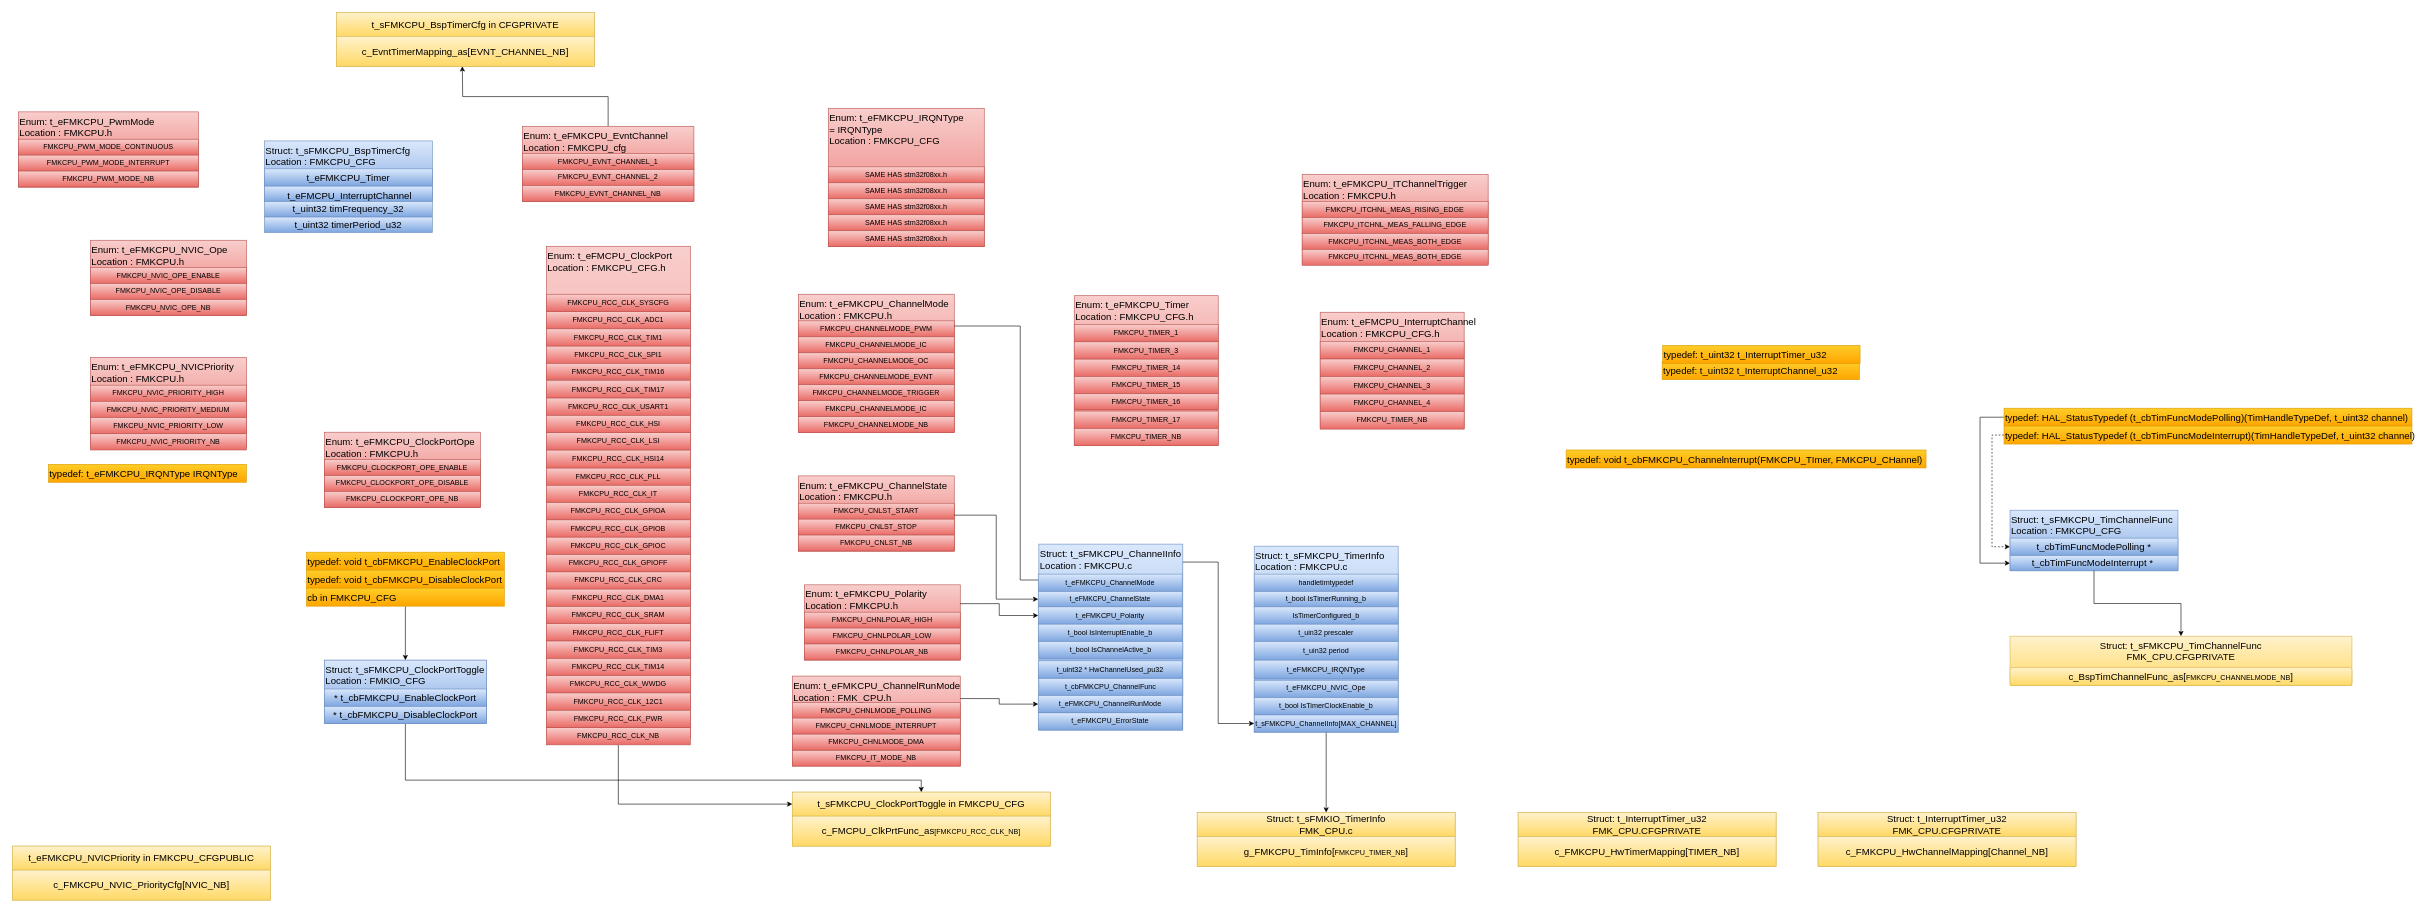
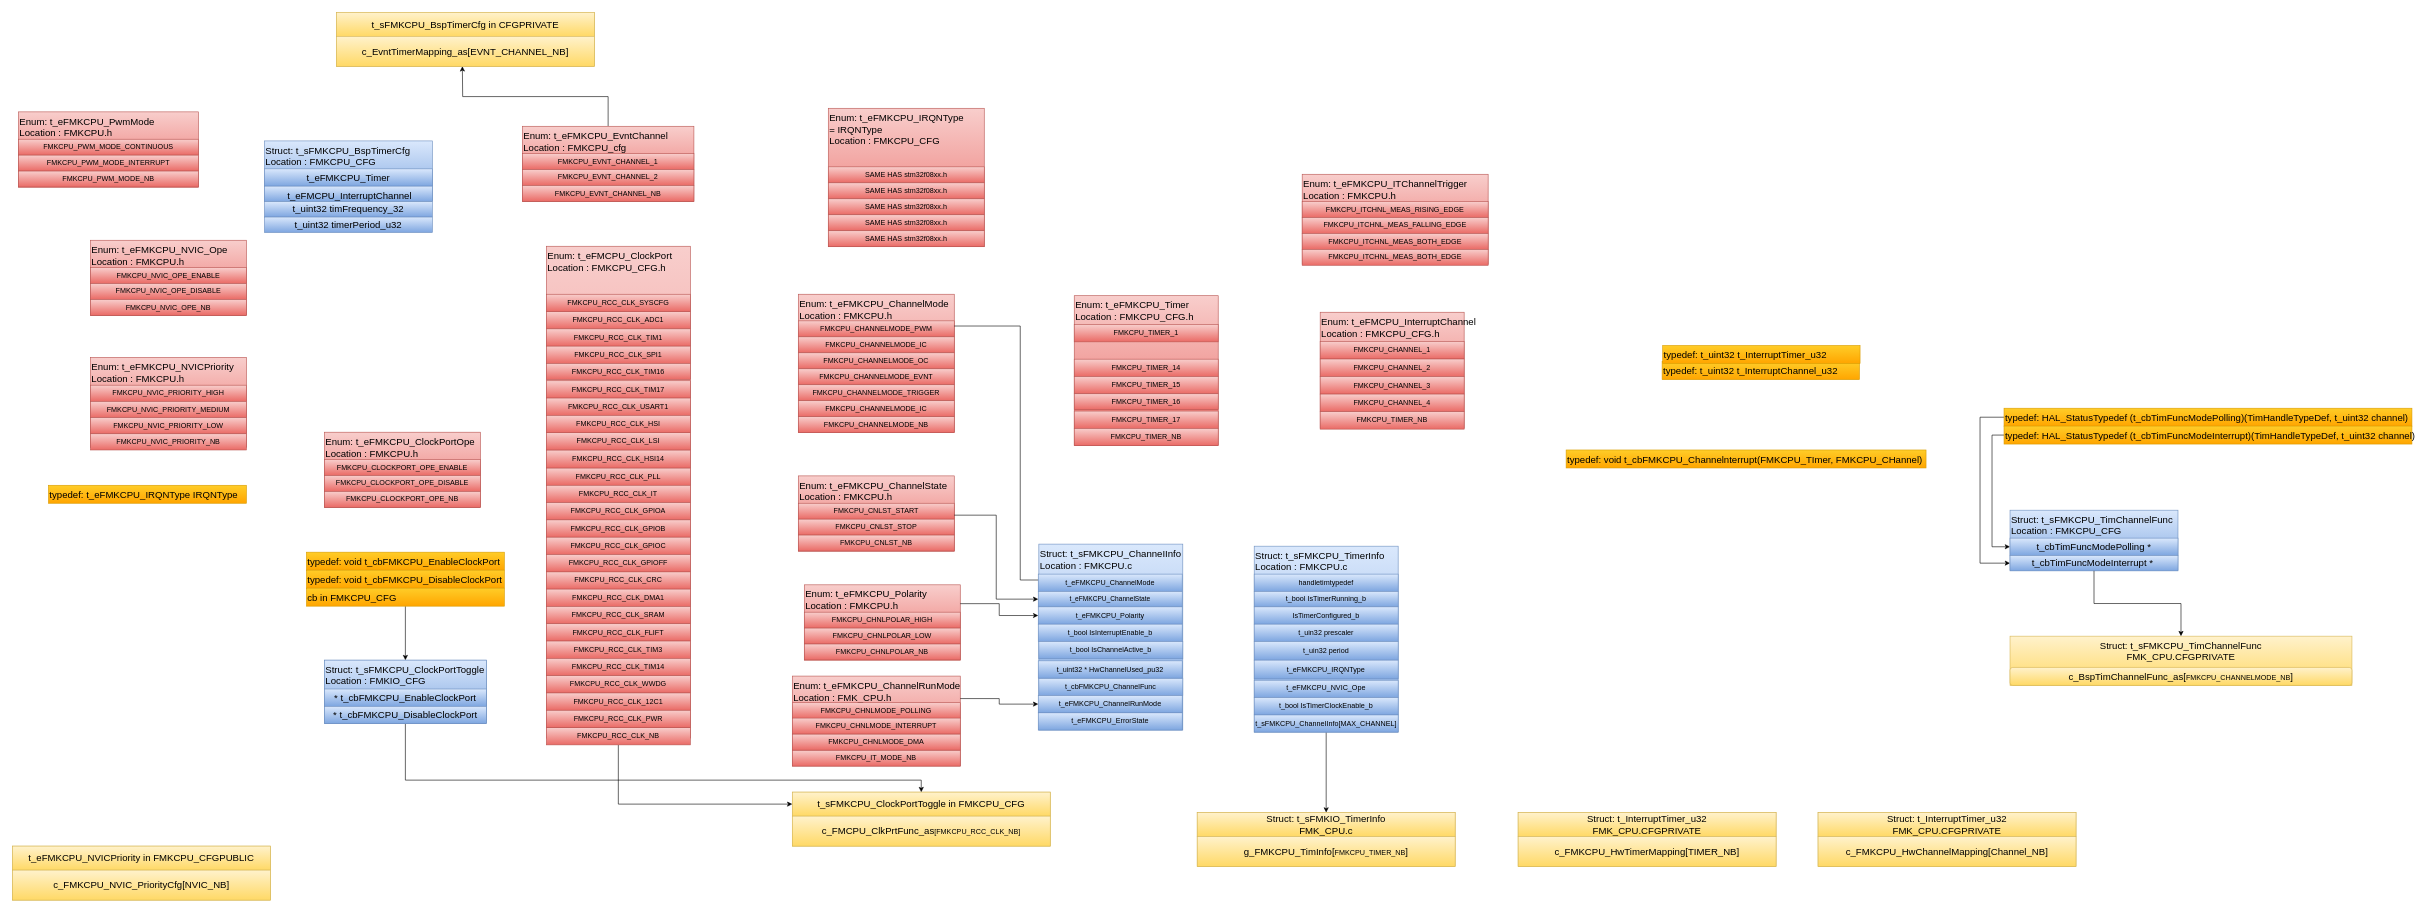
node "FMKCPU_TIMER_3": removed
node "typedef: t_eFMKCPU_IRQNType IRQNType": moved (147, 473) -> (147, 494)
edge "typedef: HAL_StatusTypedef (t_cbTimFuncModeInterrupt)(TimHandleTypeDef, t_uint32 channel)" -> "t_cbTimFuncModePolling *": style dashed -> solid
edge "t_eFMKCPU_ChannelMode" -> "t_sFMKCPU_ChanneIInfo[MAX_CHANNEL]": removed
